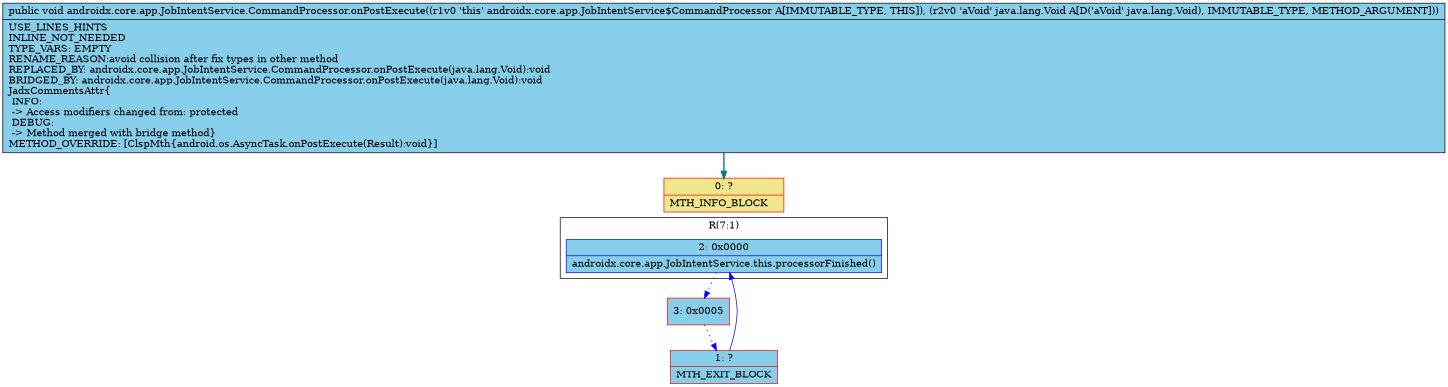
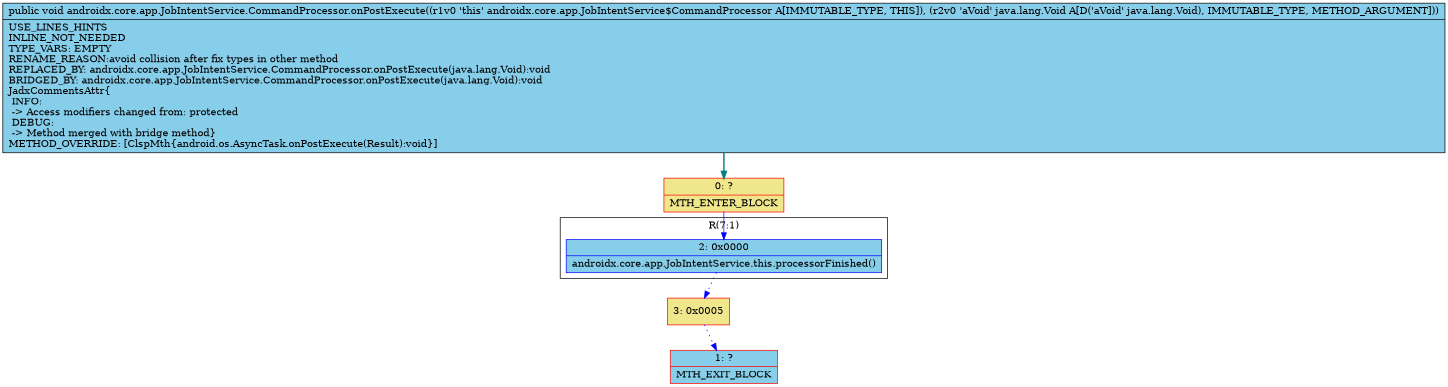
node "0: ?": text "MTH_INFO_BLOCK" -> "MTH_ENTER_BLOCK"
node "3: 0x0005": fillcolor skyblue -> khaki
edge "1: ?" -> "2: 0x0000": now "0: ?" -> "2: 0x0000"
